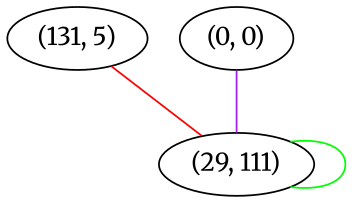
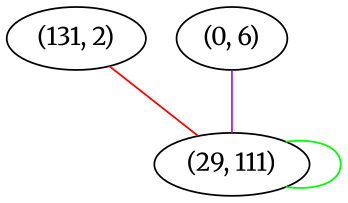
node "(131, 5)": label "(131, 5)" -> "(131, 2)"
node "(0, 0)": label "(0, 0)" -> "(0, 6)"
